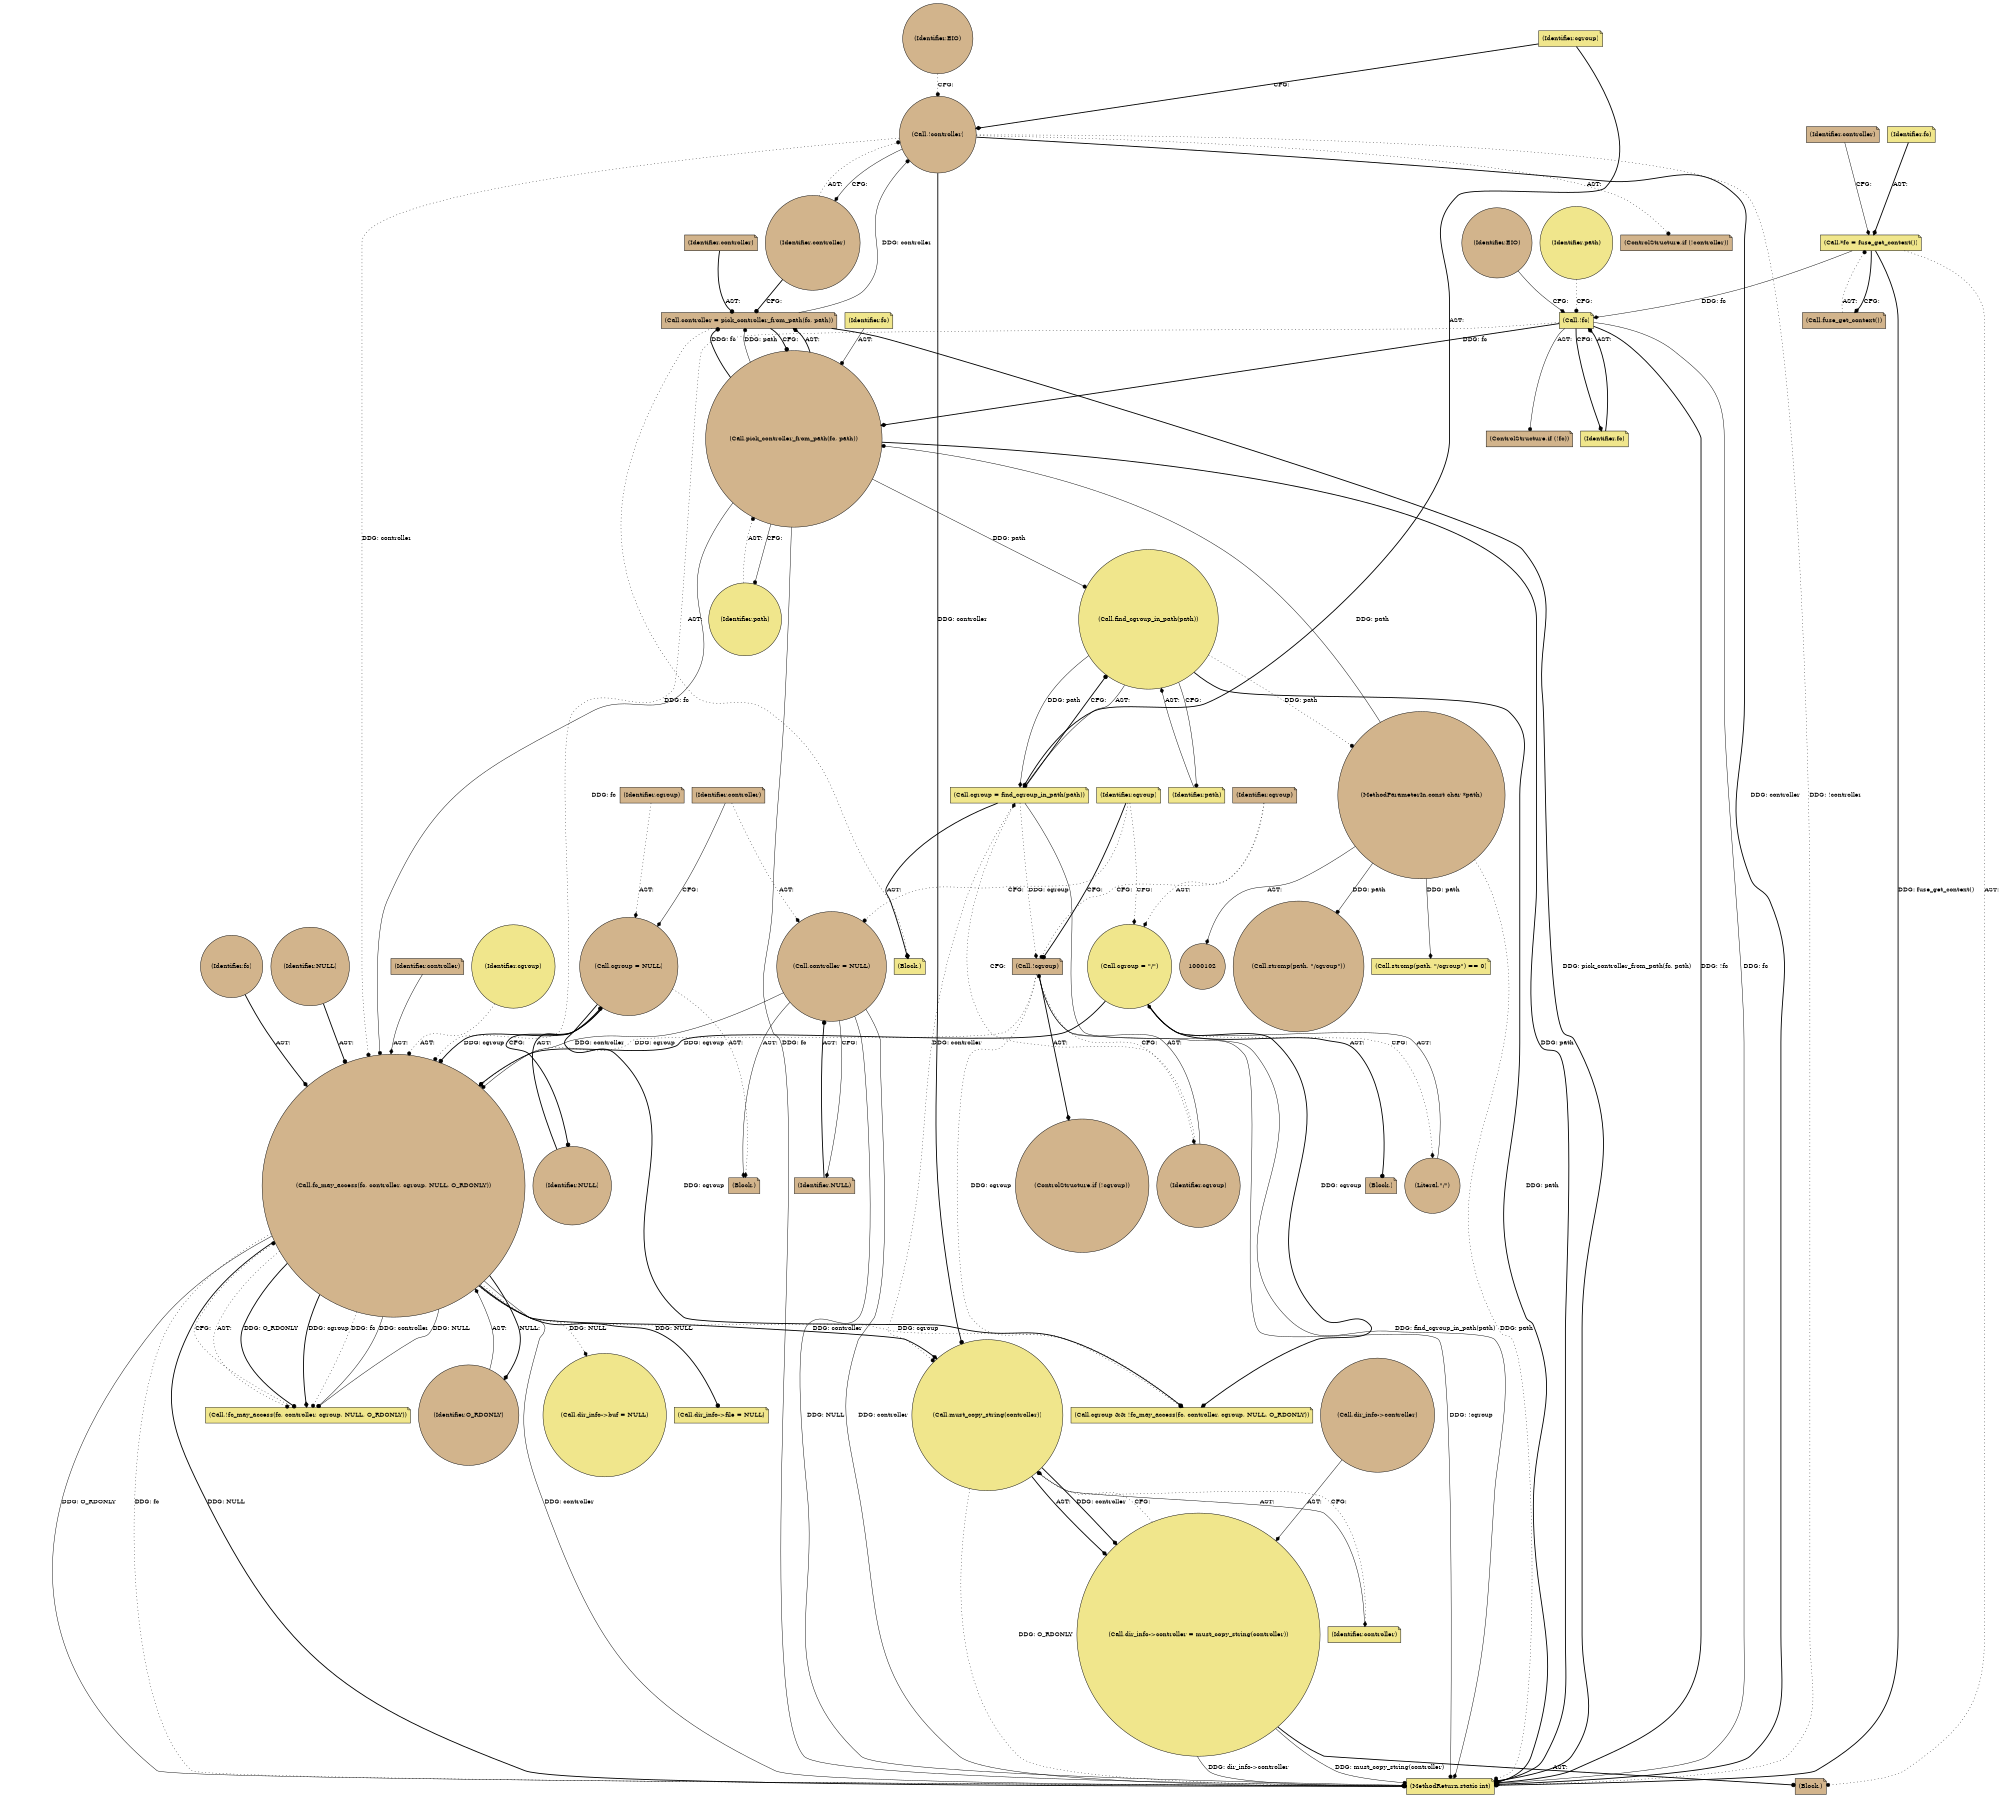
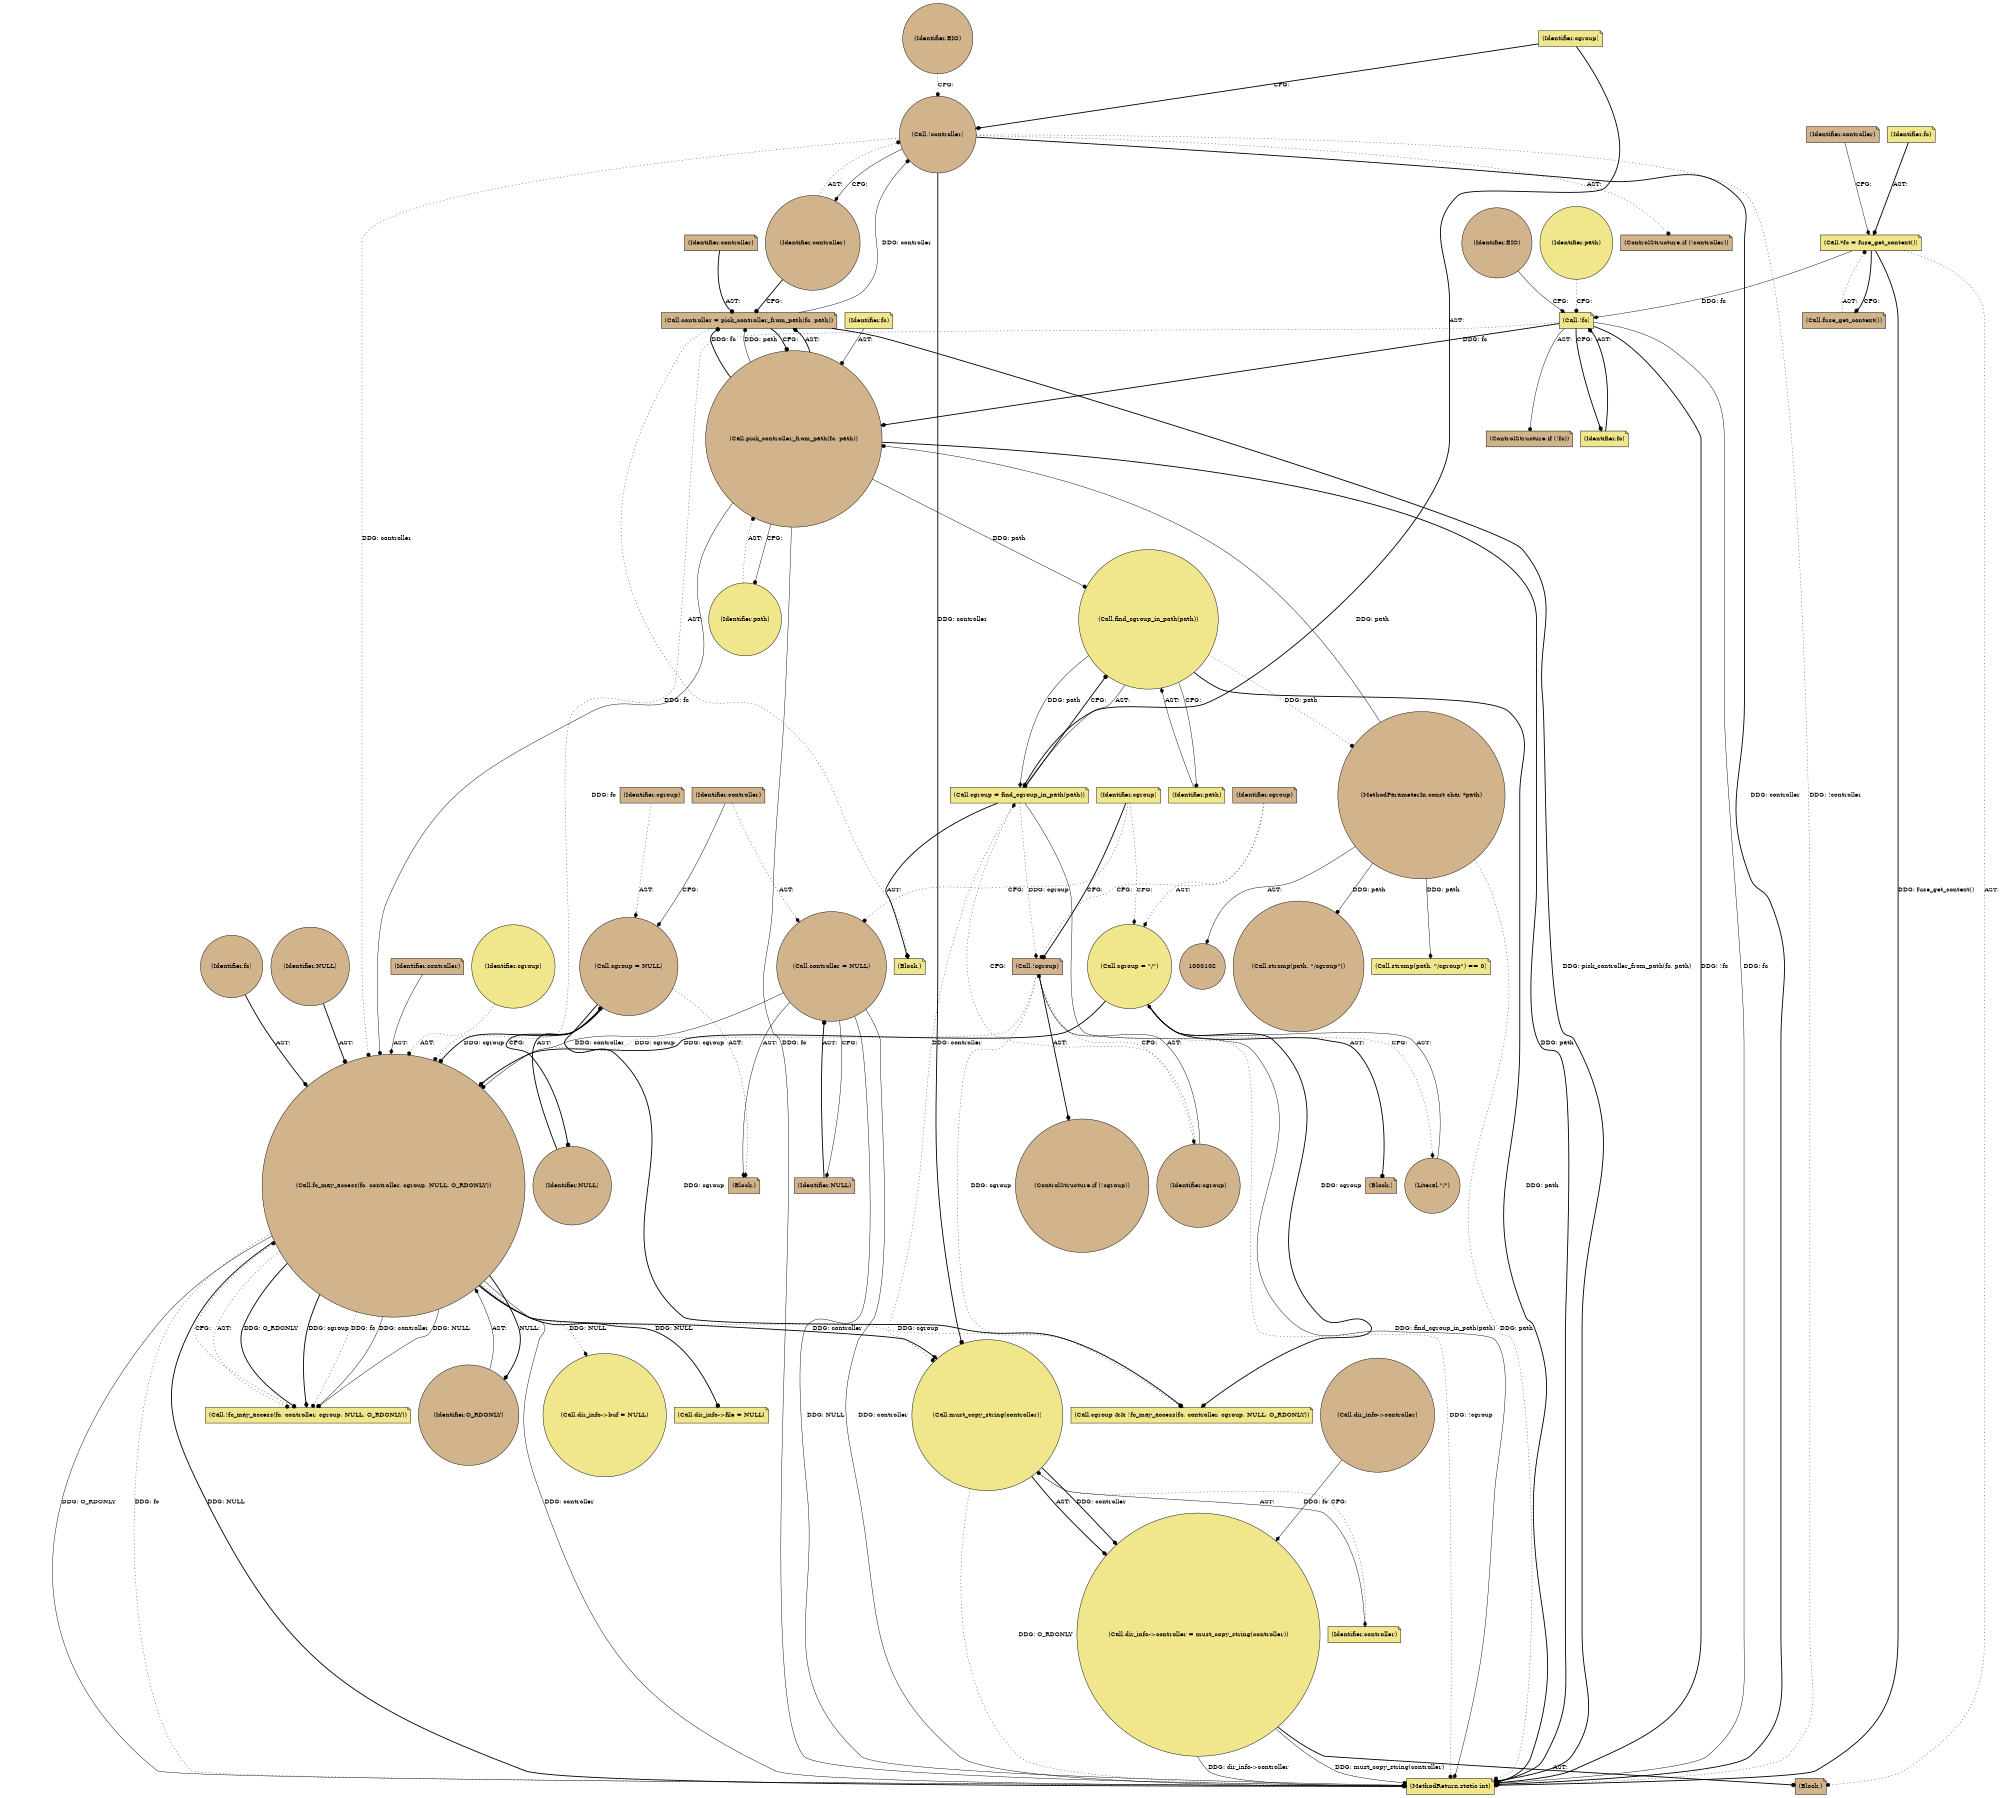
edge "(Call,!cgroup)" -> "(MethodReturn,static int)": style solid -> dotted
edge "(Call,dir_info->controller = must_copy_string(controller))" -> "(Call,must_copy_string(controller))": removed, label "CFG:"
edge "(Call,dir_info->controller)" -> "(Call,dir_info->controller = must_copy_string(controller))": label "AST: " -> "DDG: fc"
